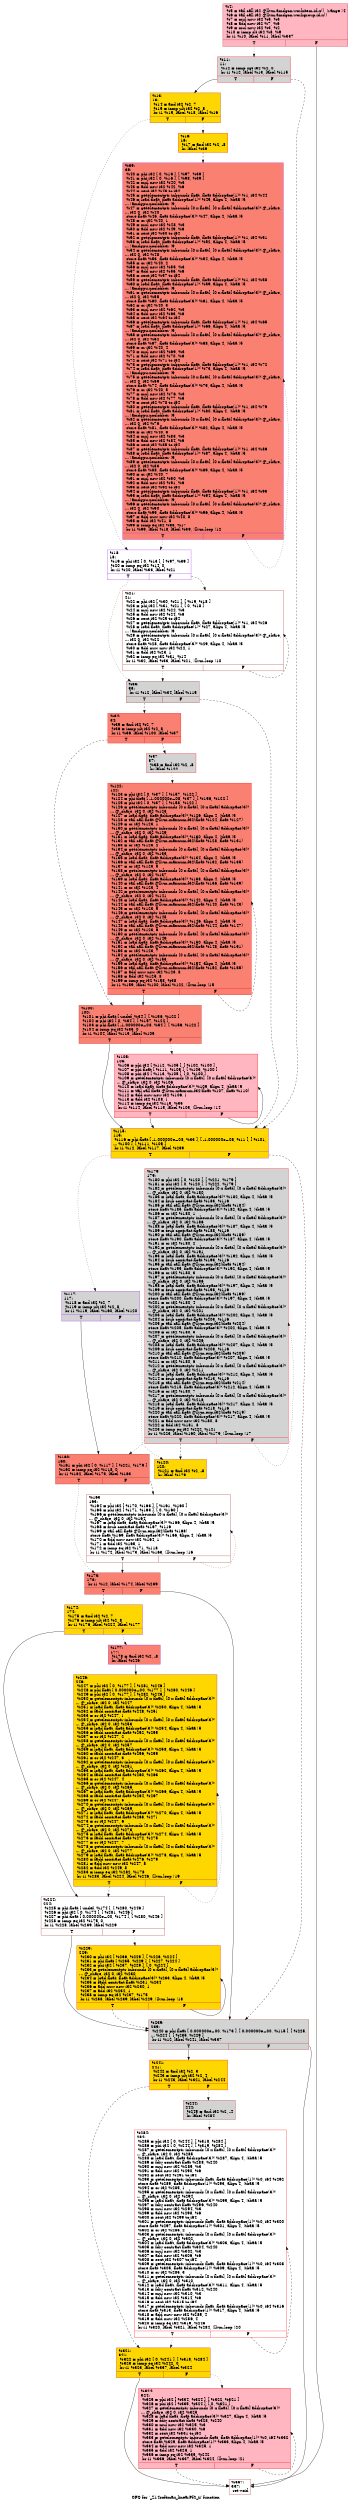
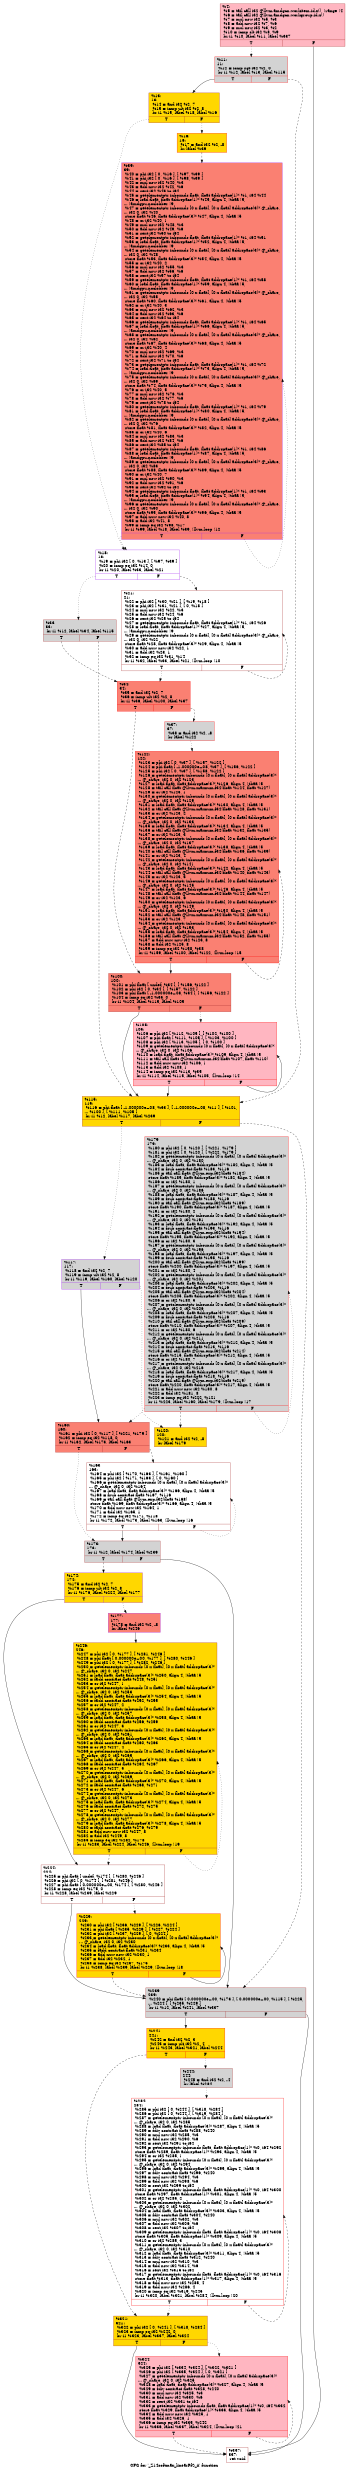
edge "%21:" -> "%33:": now "%21:" -> "%34:"
node "%115:": color purple -> brown
node "%173:": fillcolor salmon -> lightgrey
